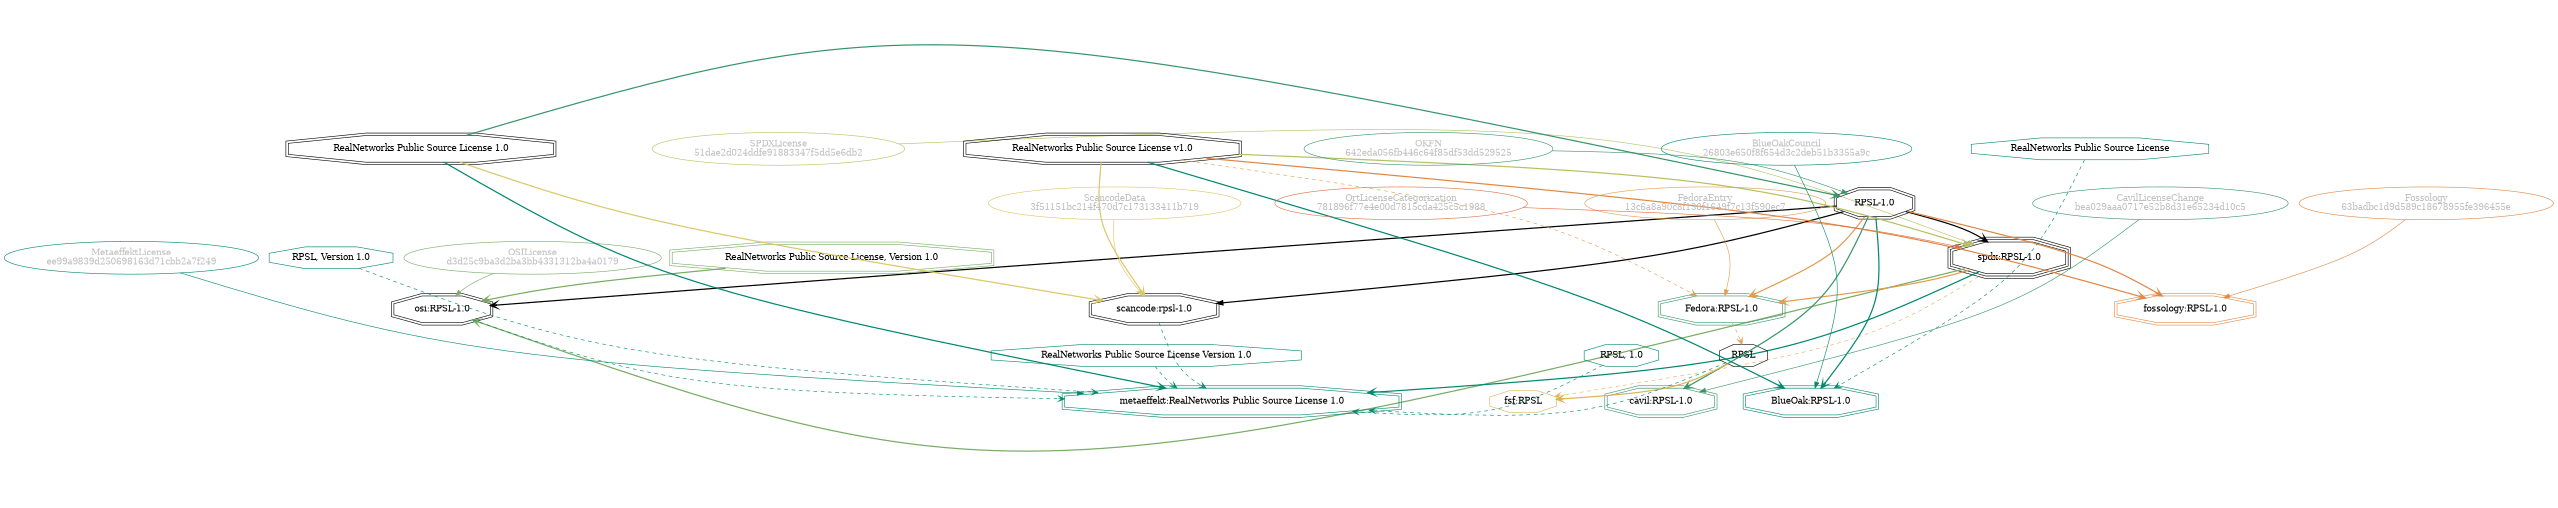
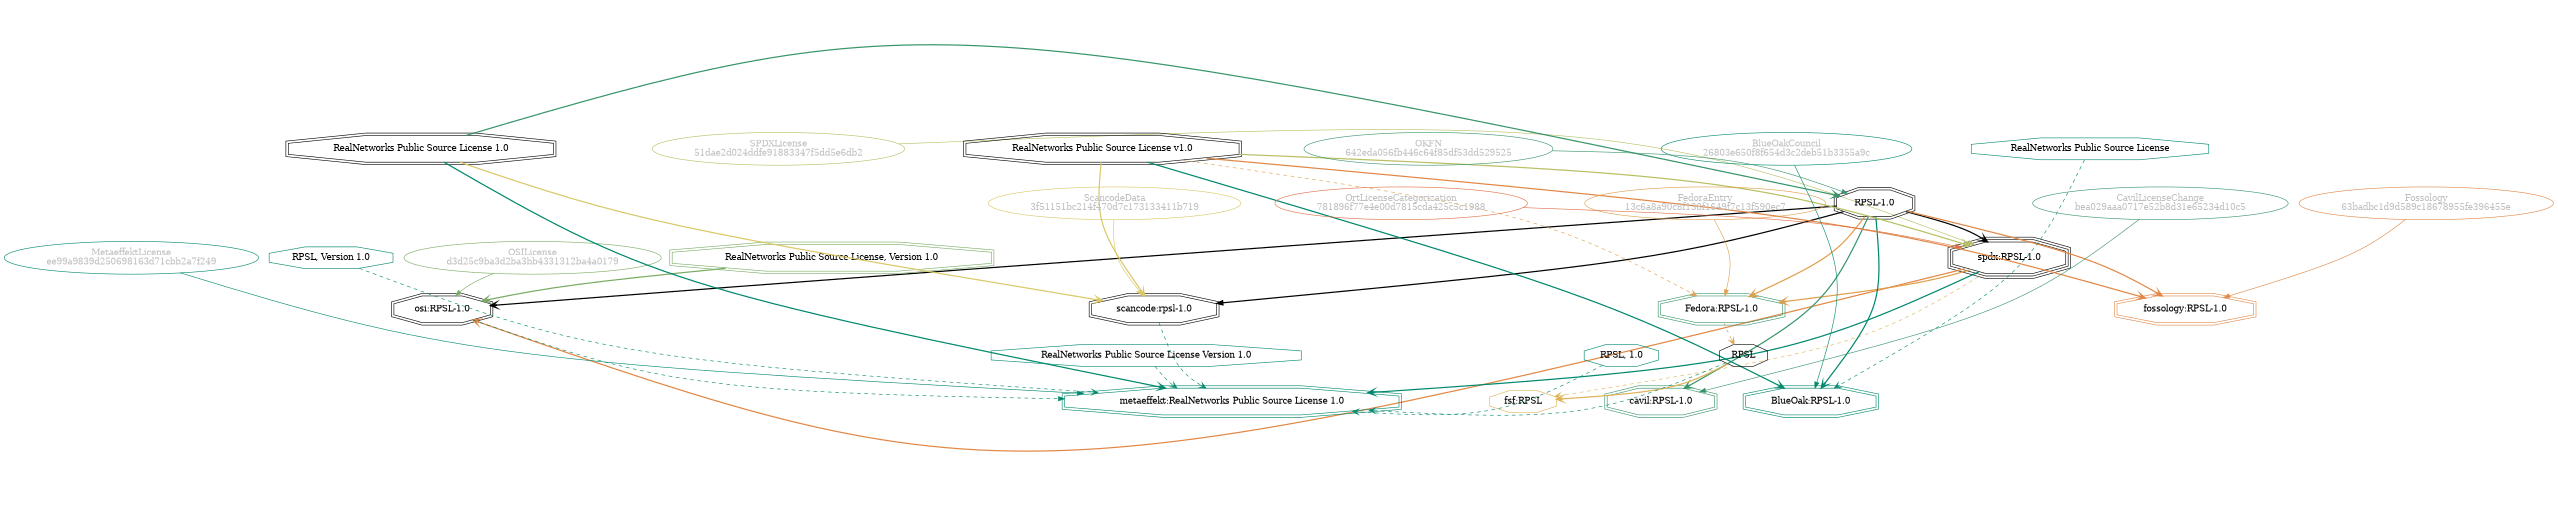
edge "Fedora:RPSL-1.0" -> "RPSL": reversed
edge "osi:RPSL-1.0" -> "metaeffekt:RealNetworks Public Source License 1.0": arrowhead vee -> normal
edge "spdx:RPSL-1.0" -> "osi:RPSL-1.0": color #78ab63 -> #e18745
